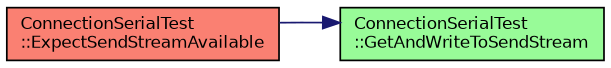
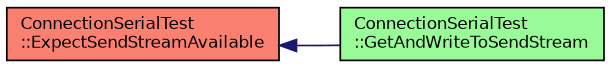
edge "ConnectionSerialTest ::ExpectSendStreamAvailable" -> "ConnectionSerialTest ::GetAndWriteToSendStream": reversed
